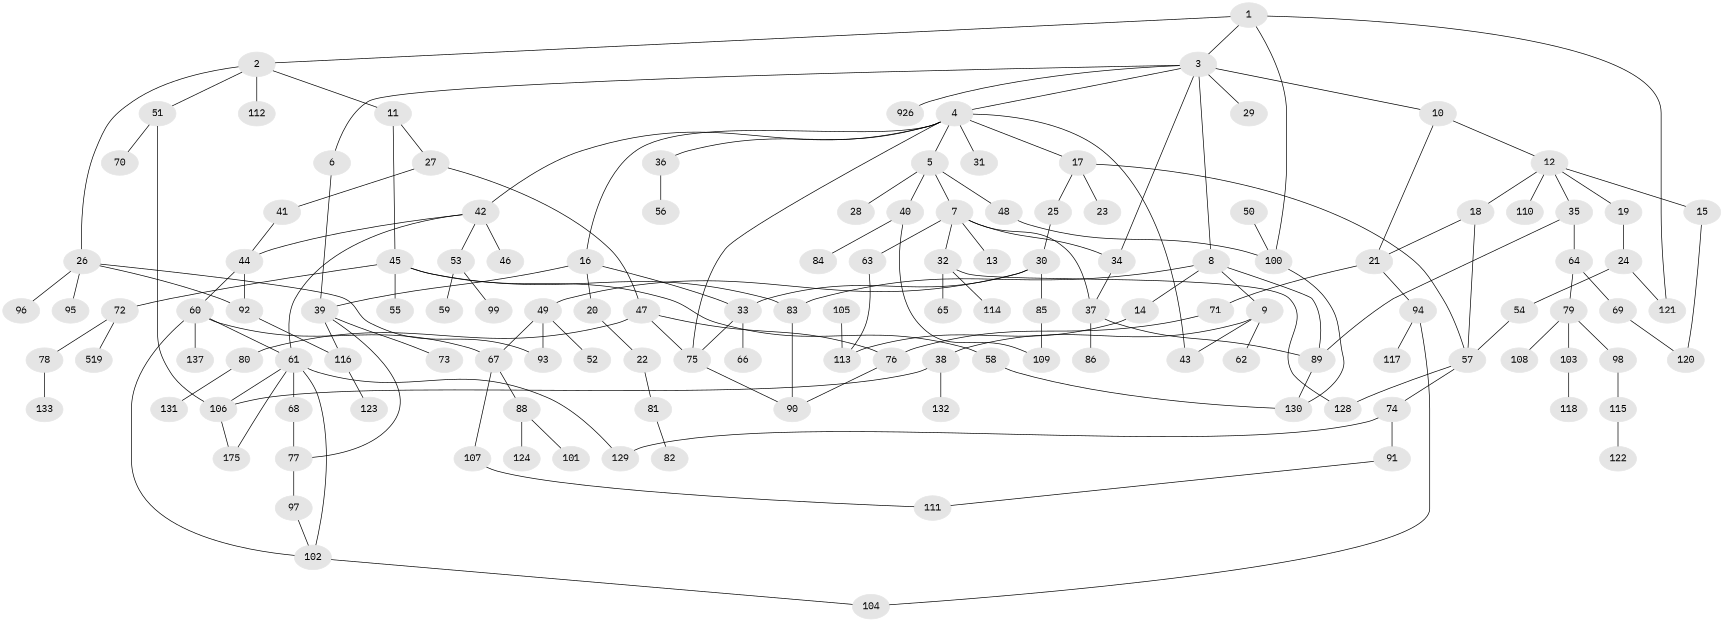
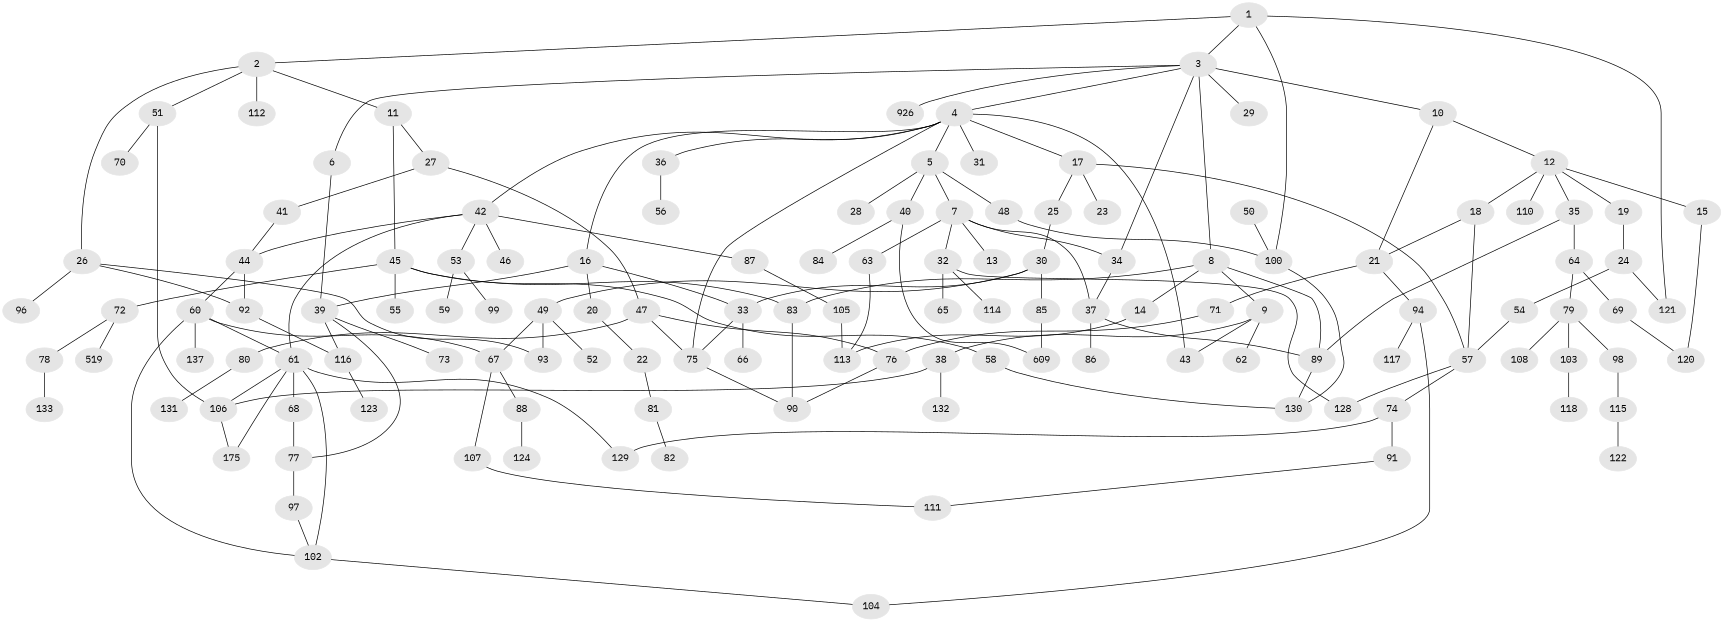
node "87": added
node "95": removed
node "109": label "109" -> "609"
node "101": removed
